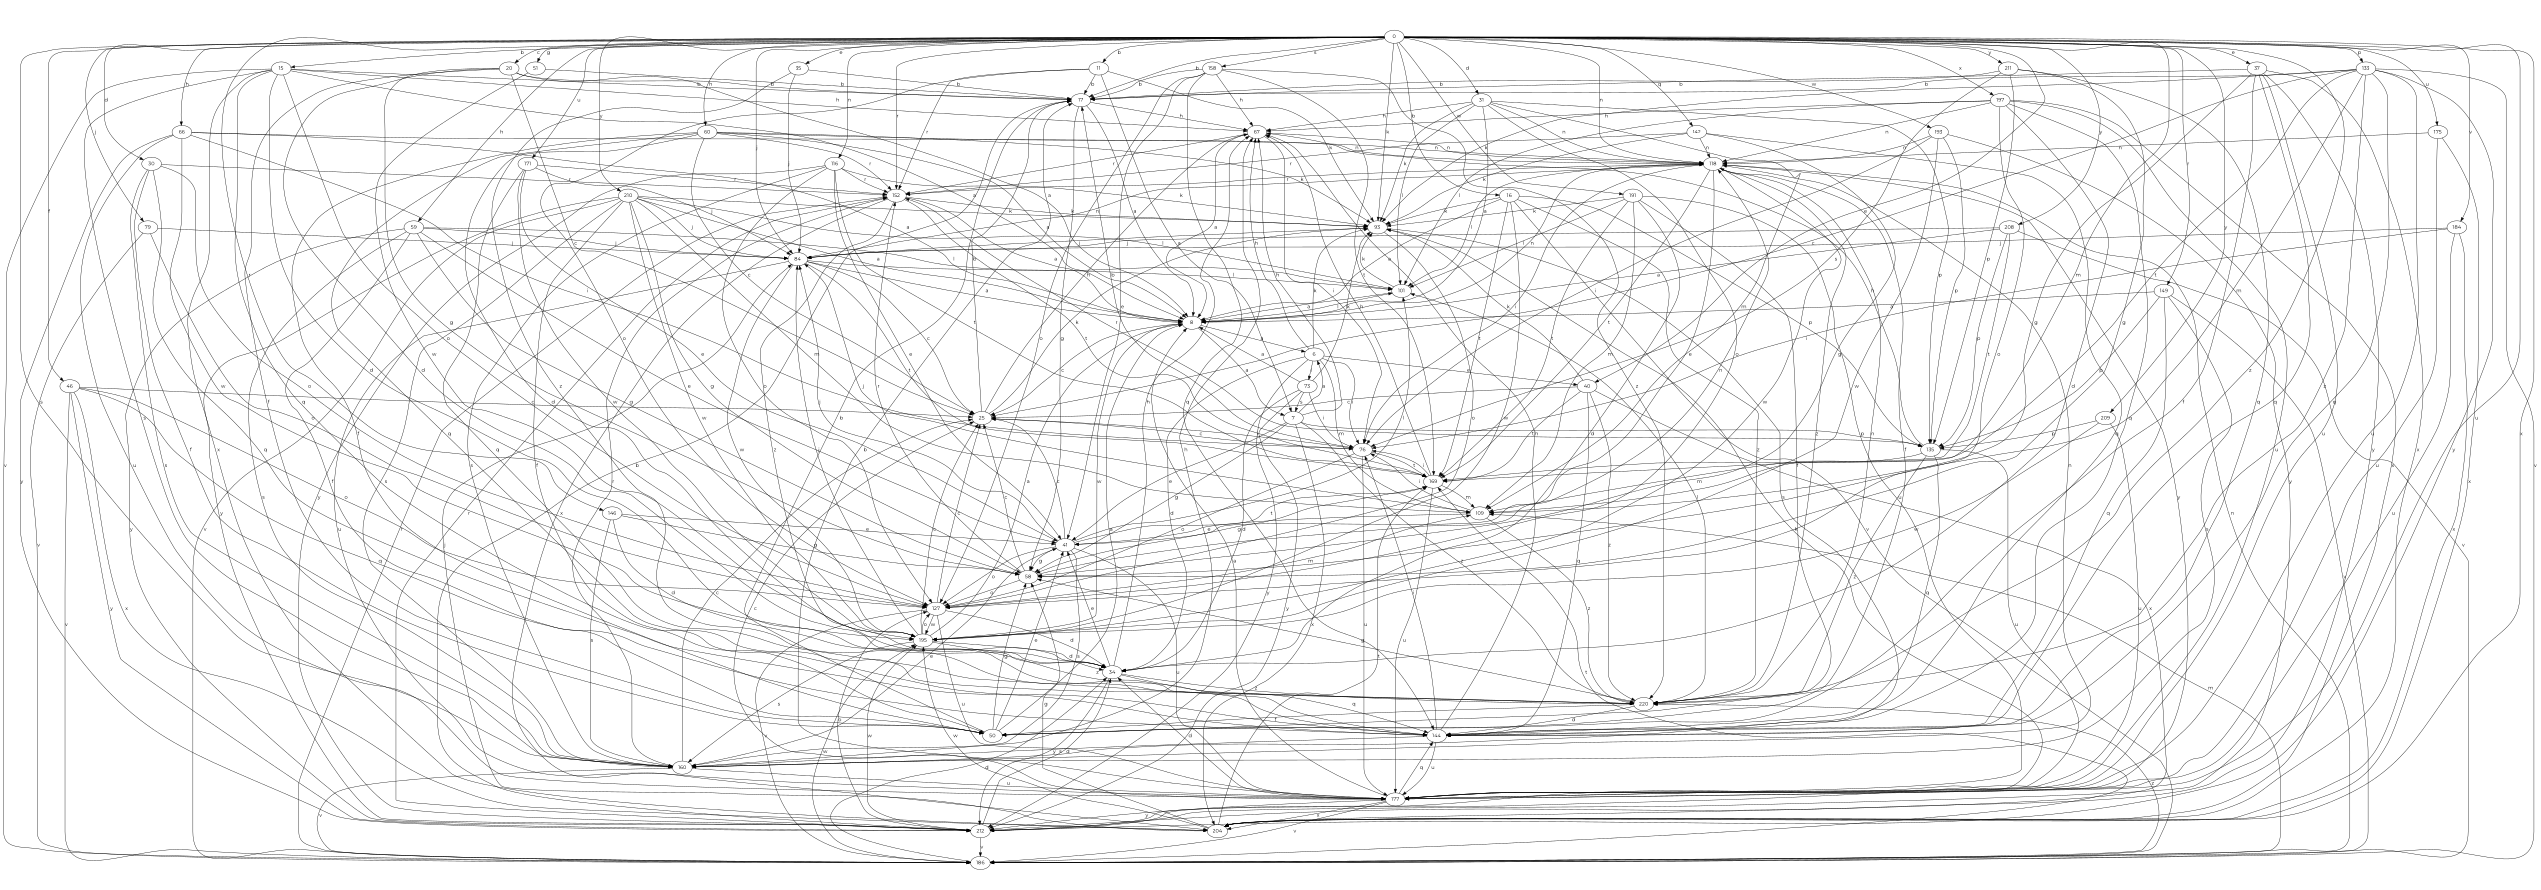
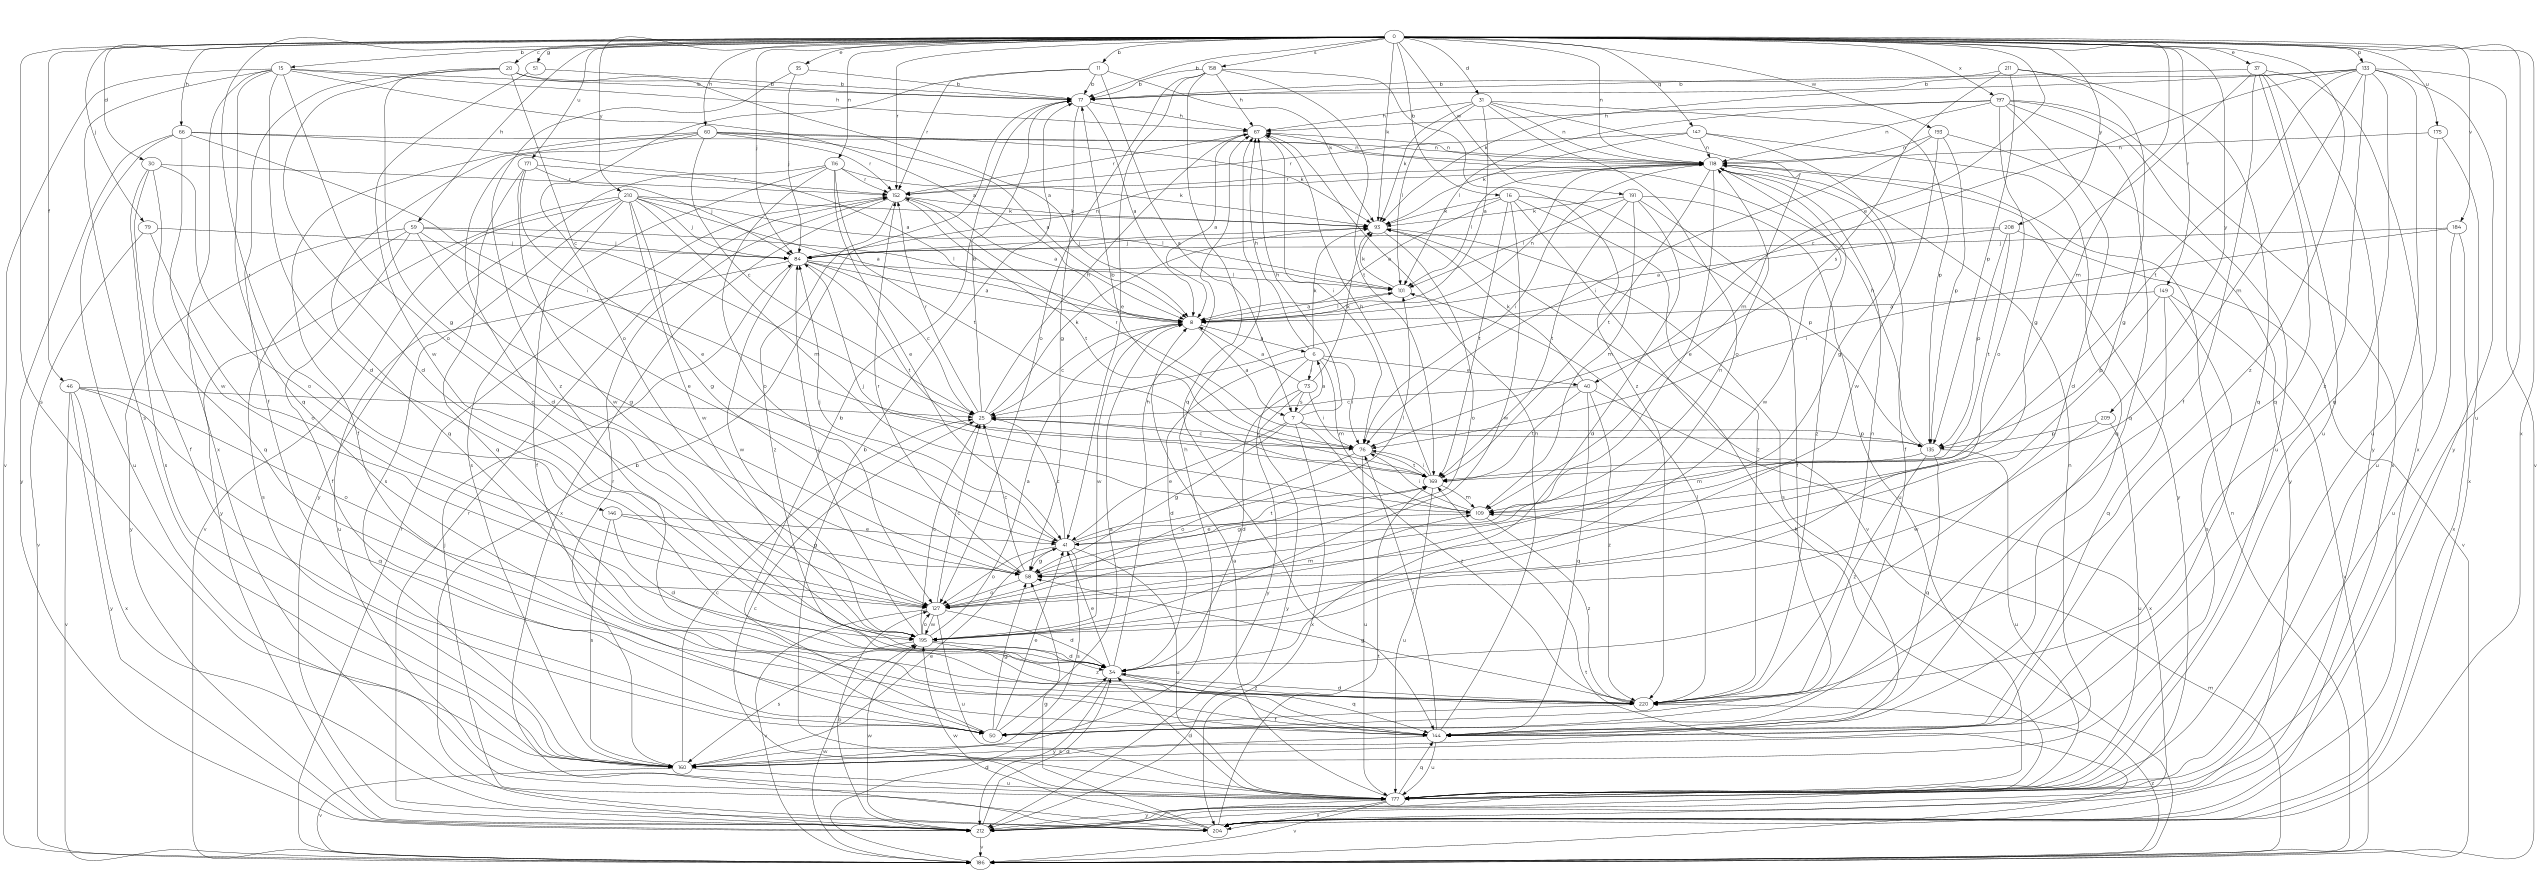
edge "0" -> "211": removed, label "y"
edge "25" -> "152": added, label "r"
edge "220" -> "144": now "220" -> "34"
